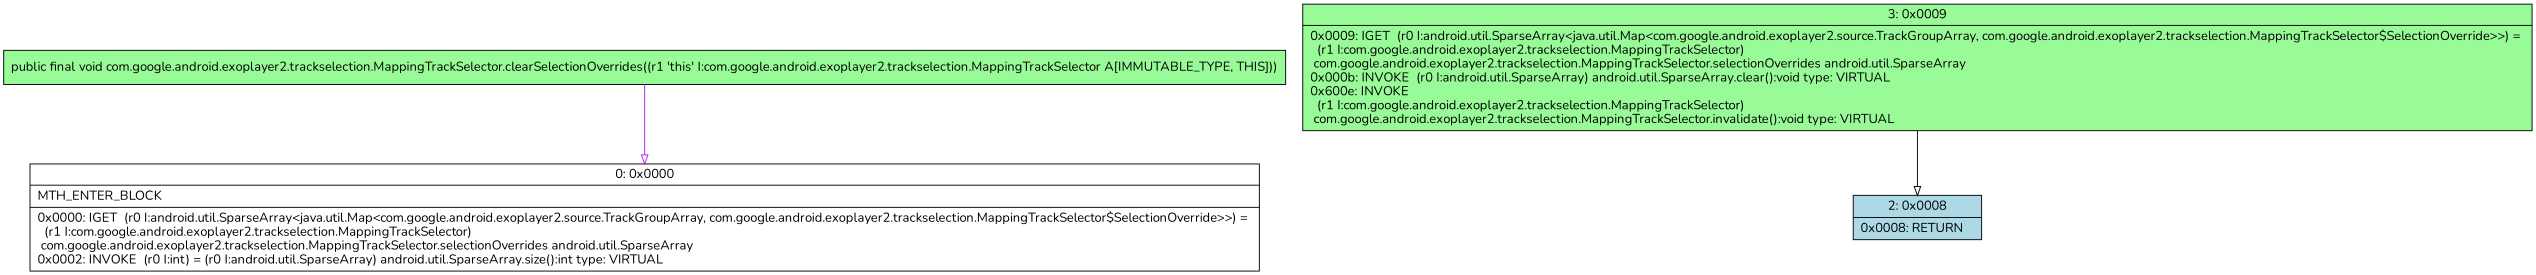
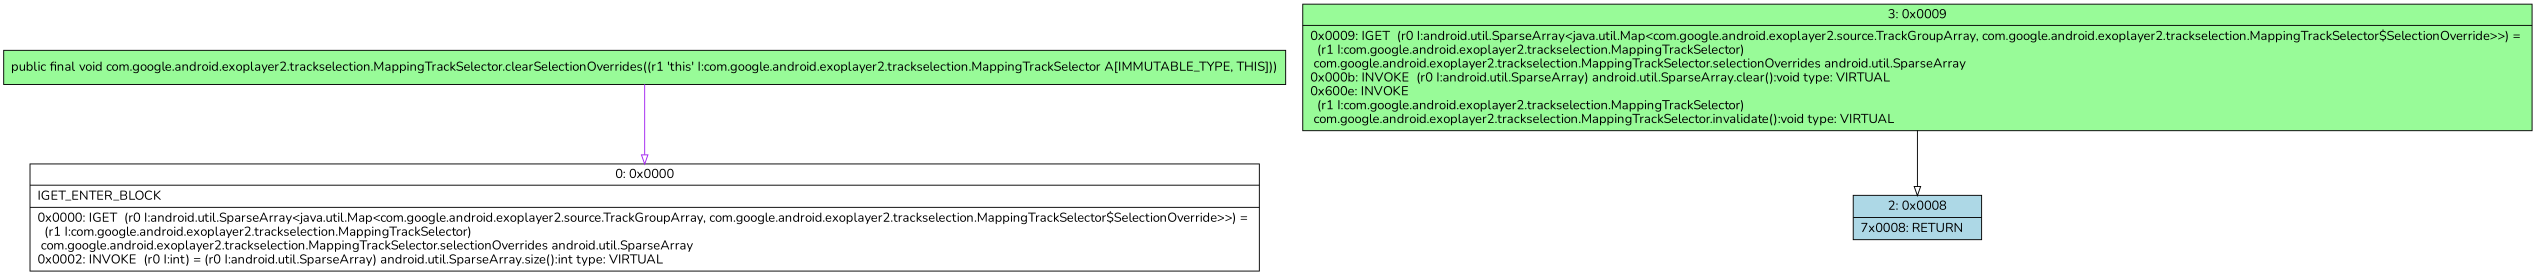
node "0: 0x0000": text "MTH_ENTER_BLOCK" -> "IGET_ENTER_BLOCK"
node "2: 0x0008": text "0x0008: RETURN" -> "7x0008: RETURN"
